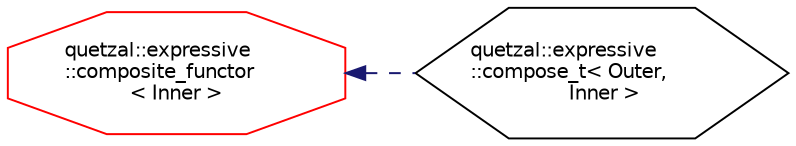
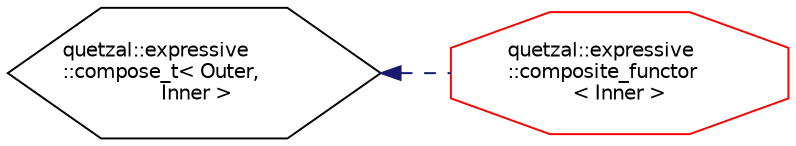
edge "quetzal::expressive ::compose_t< Outer, Inner >" -> "quetzal::expressive ::composite_functor < Inner >": reversed
